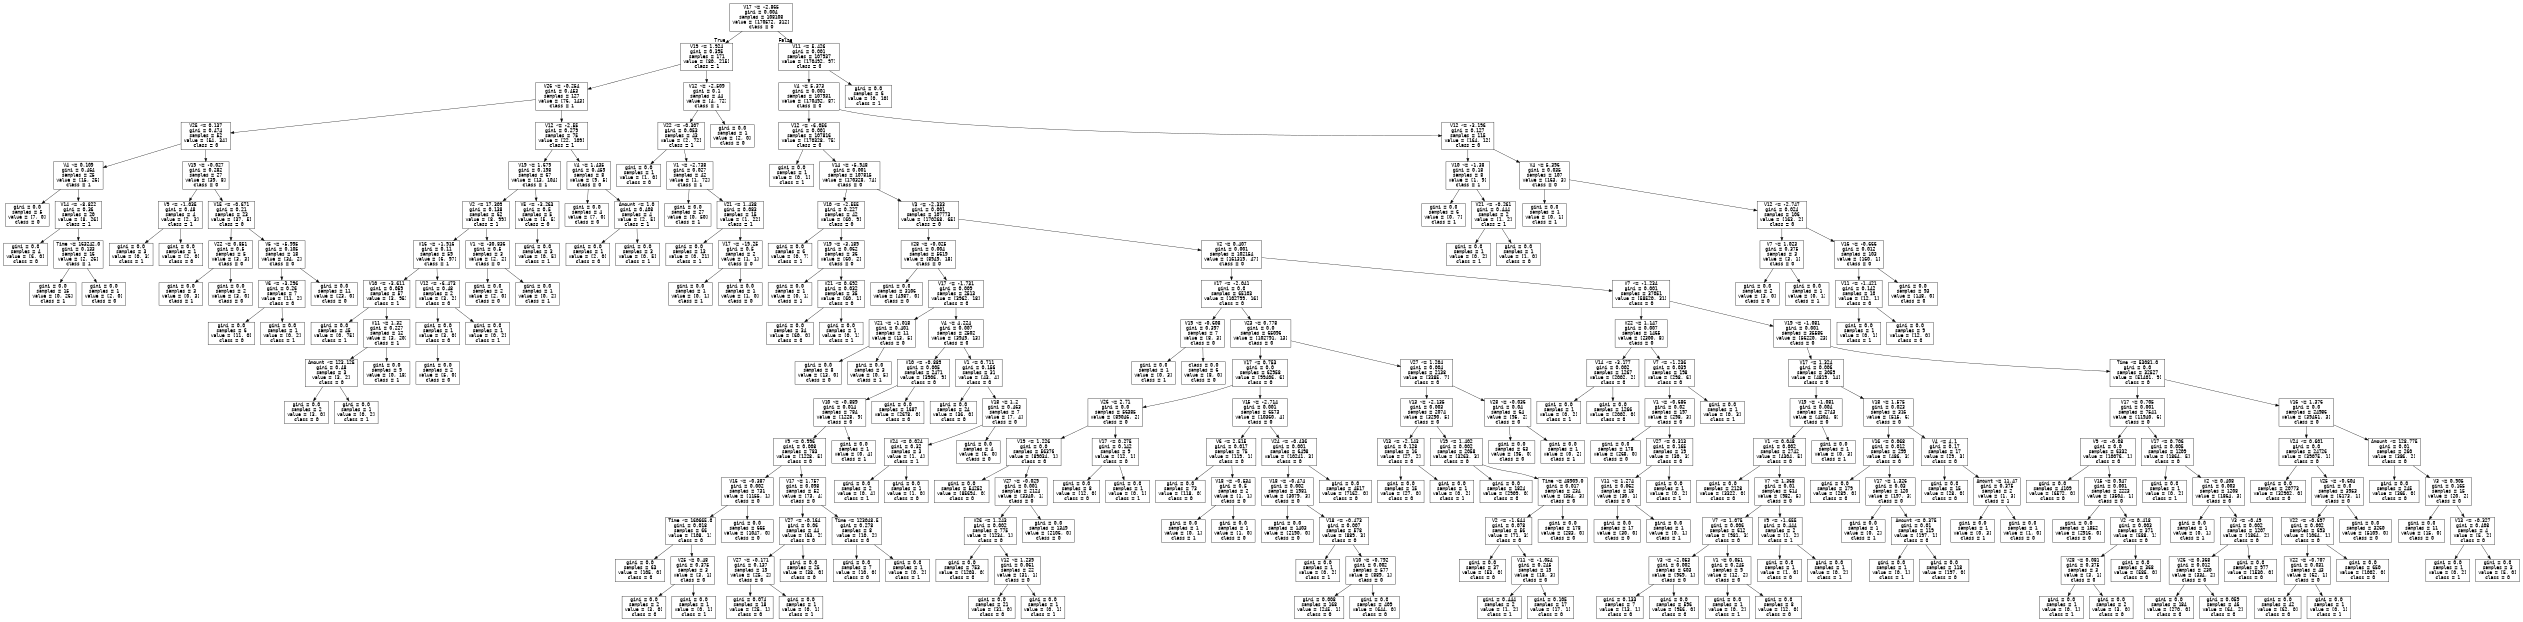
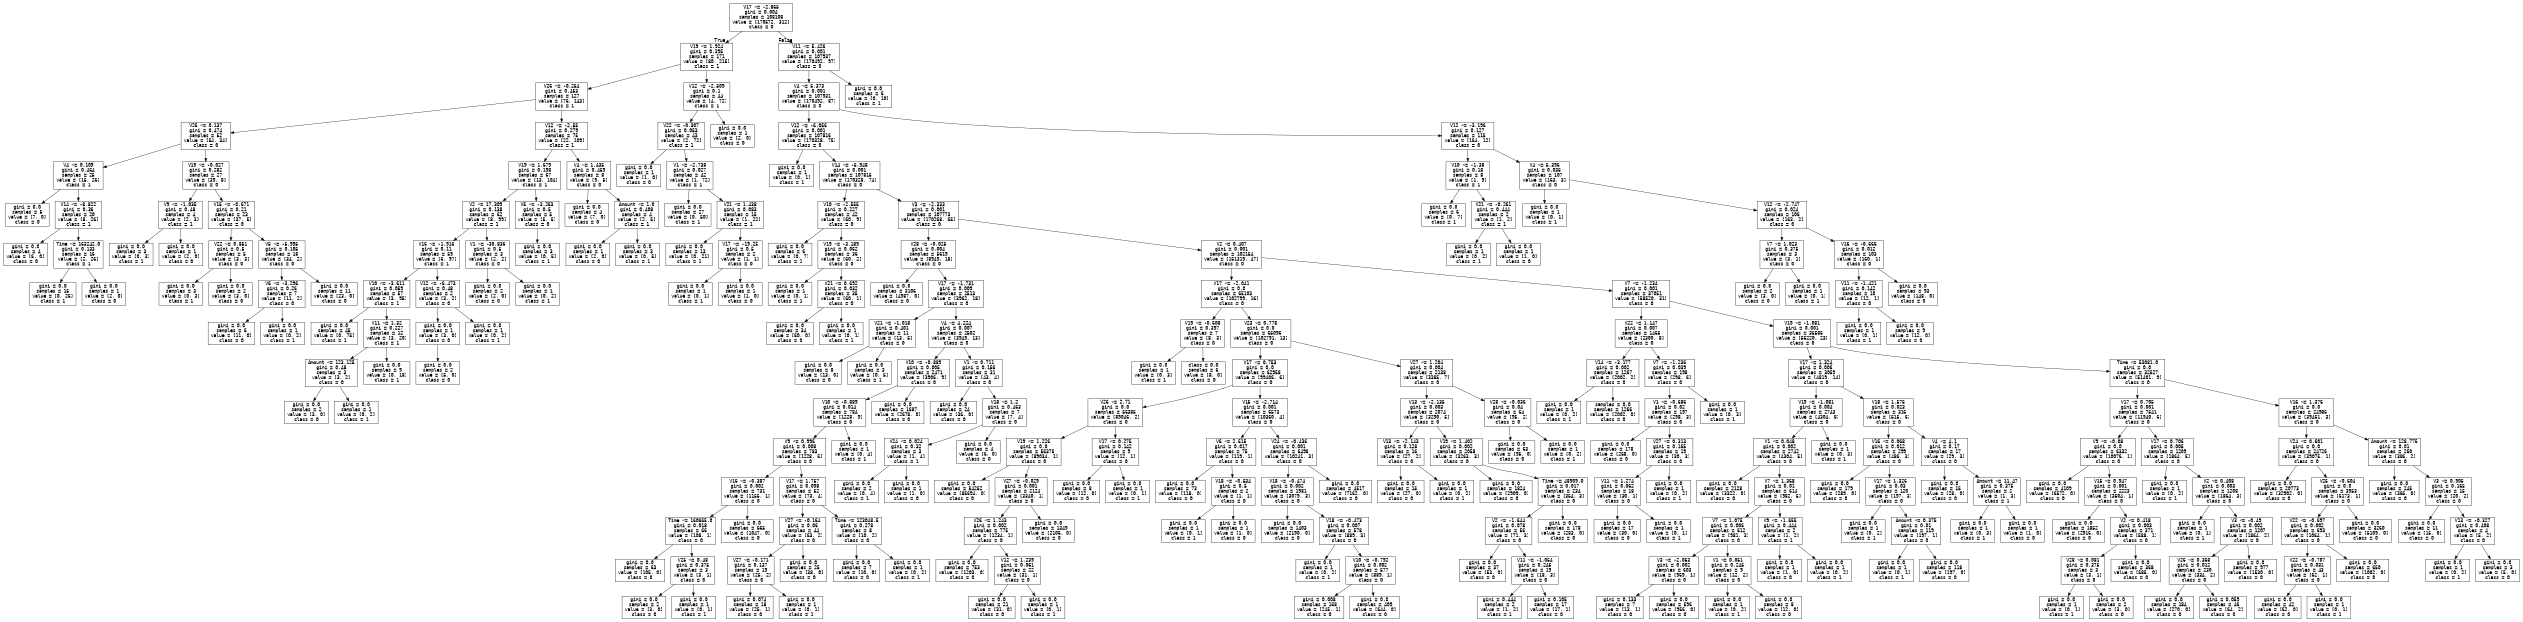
node "gini = 0.0 samples = 1266 value = [2002, 0] class = 0": label "gini = 0.0 samples = 1266 value = [2002, 0] class = 0" -> "samples = 0.0 samples = 1266 value = [2002, 0] class = 0"
